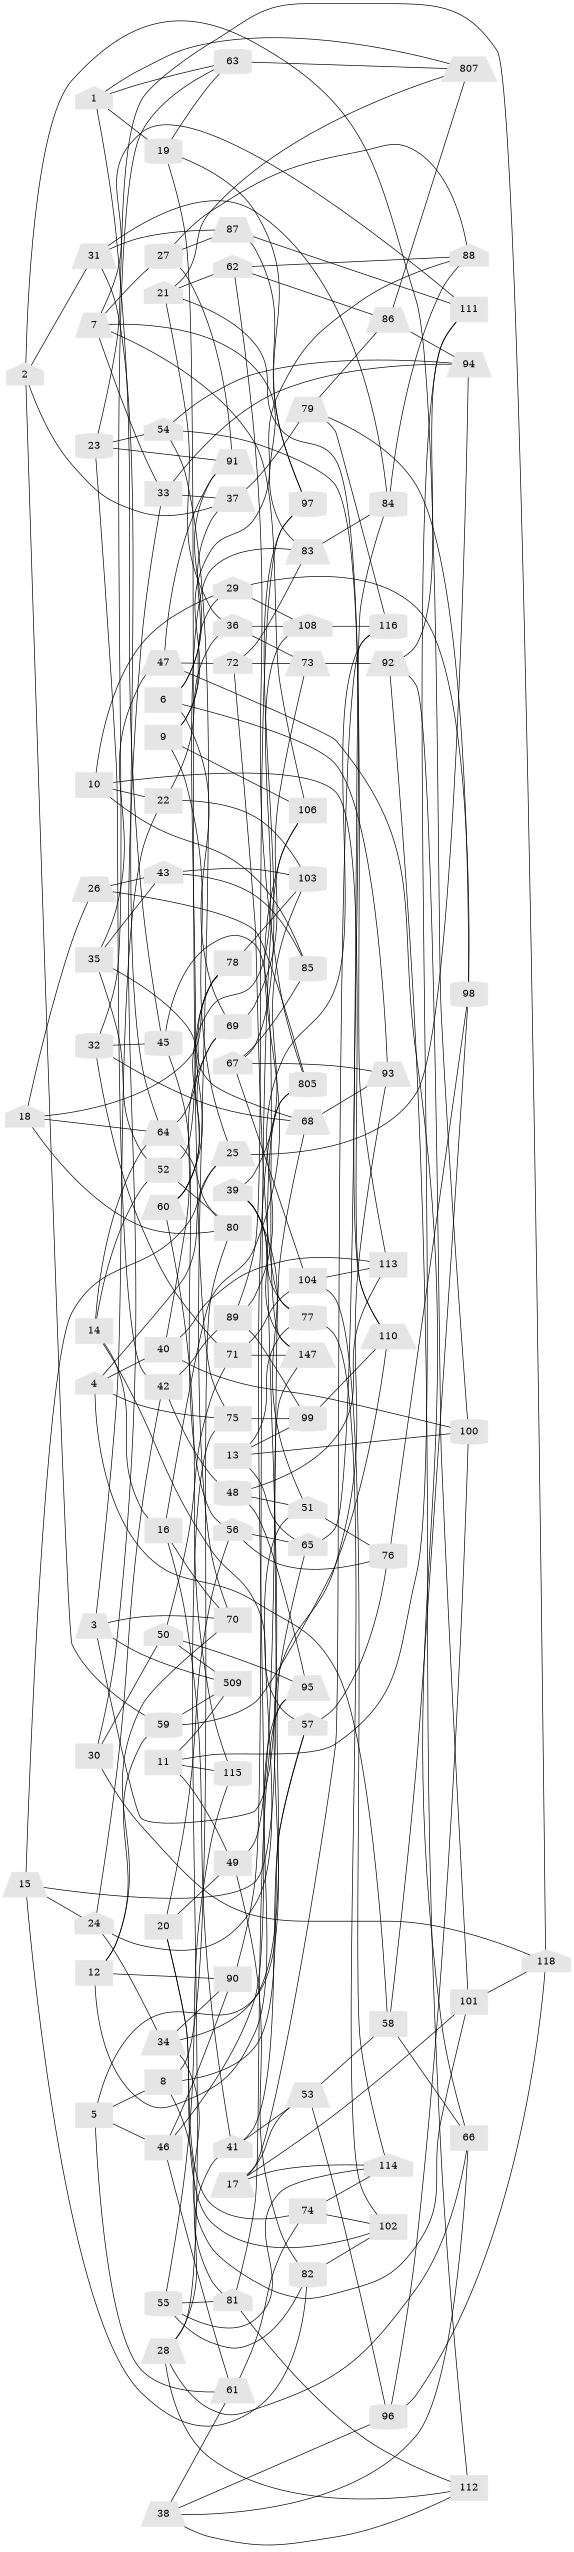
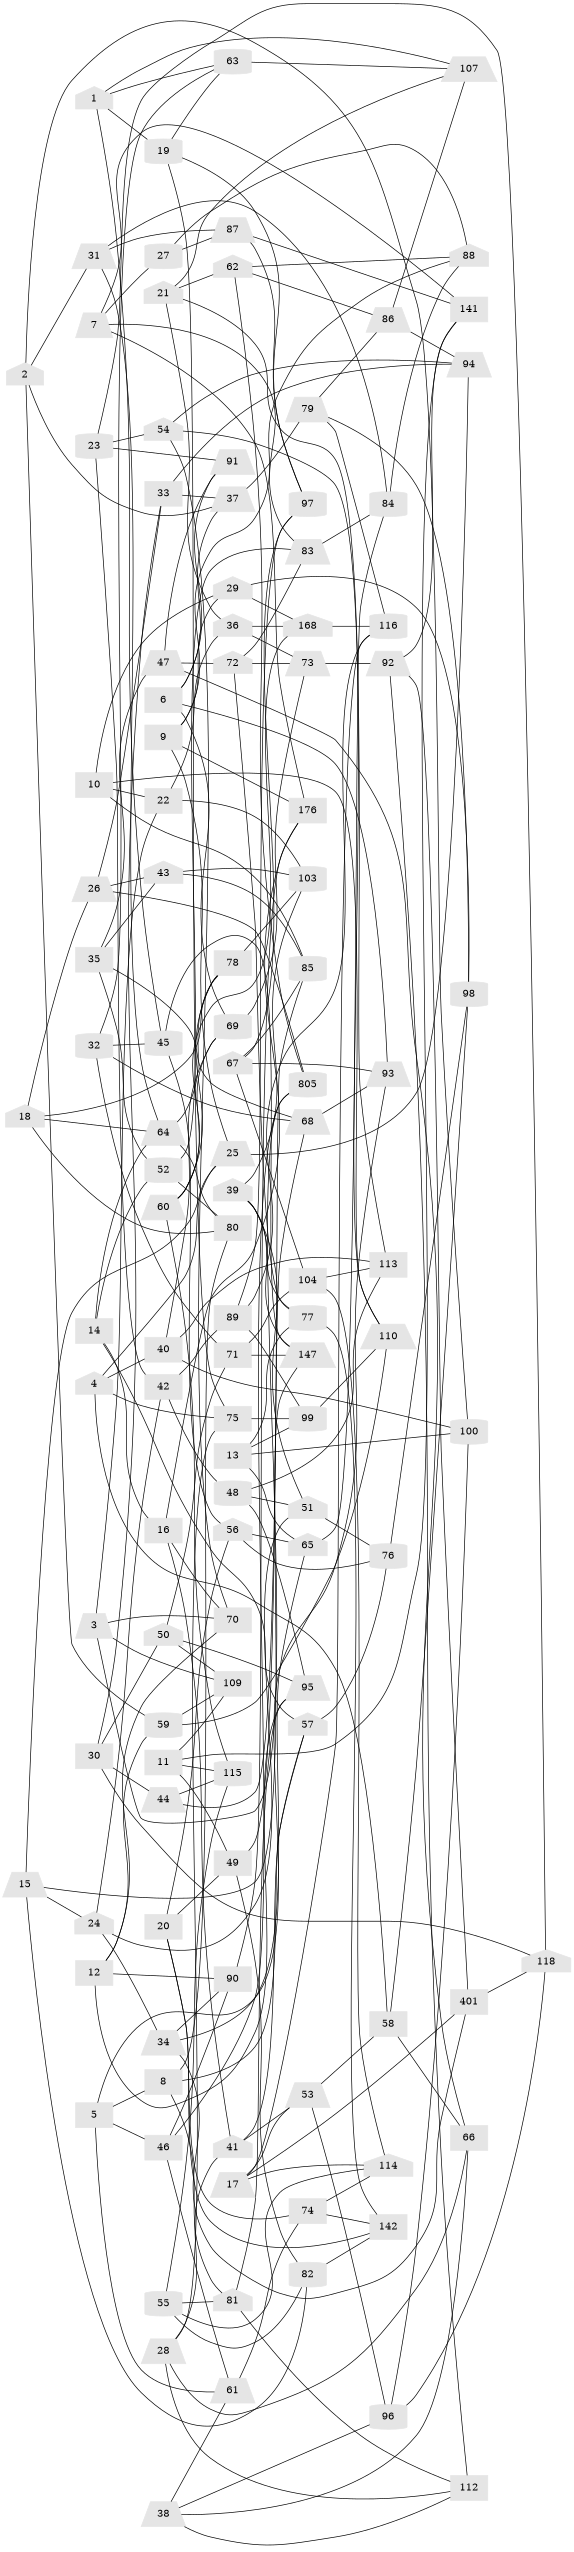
node "807": label "807" -> "107"
node "111": label "111" -> "141"
edge "27" -- "91": removed
edge "7" -- "33": now "26" -- "33"
node "108": label "108" -> "168"
node "106": label "106" -> "176"
node "509": label "509" -> "109"
node "44": added
node "101": label "101" -> "401"
node "102": label "102" -> "142"
